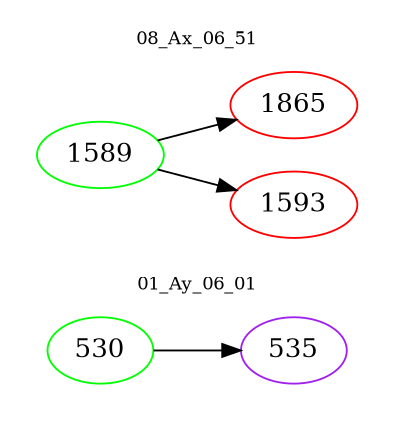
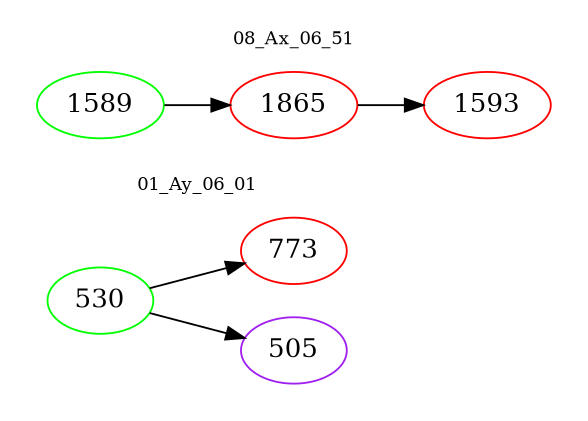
edge "1589" -> "1593": now "1865" -> "1593"
node "773": added
node "535": label "535" -> "505"
